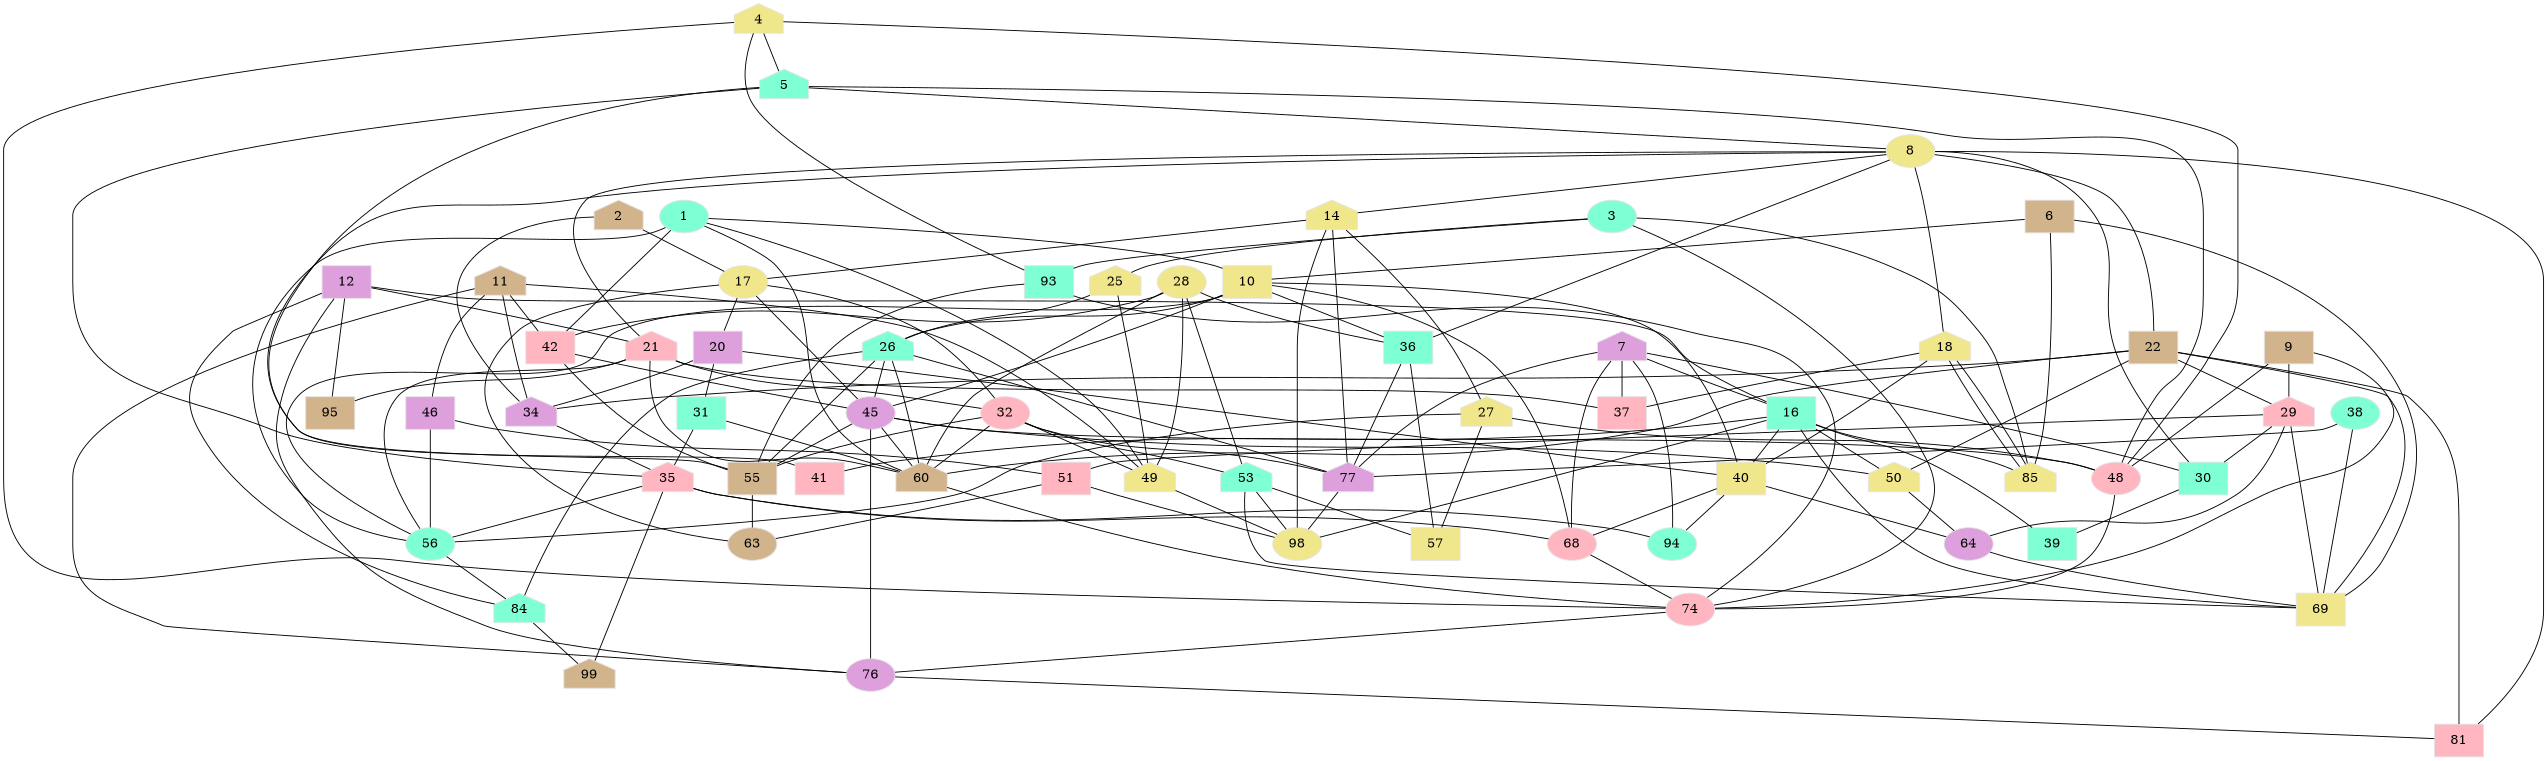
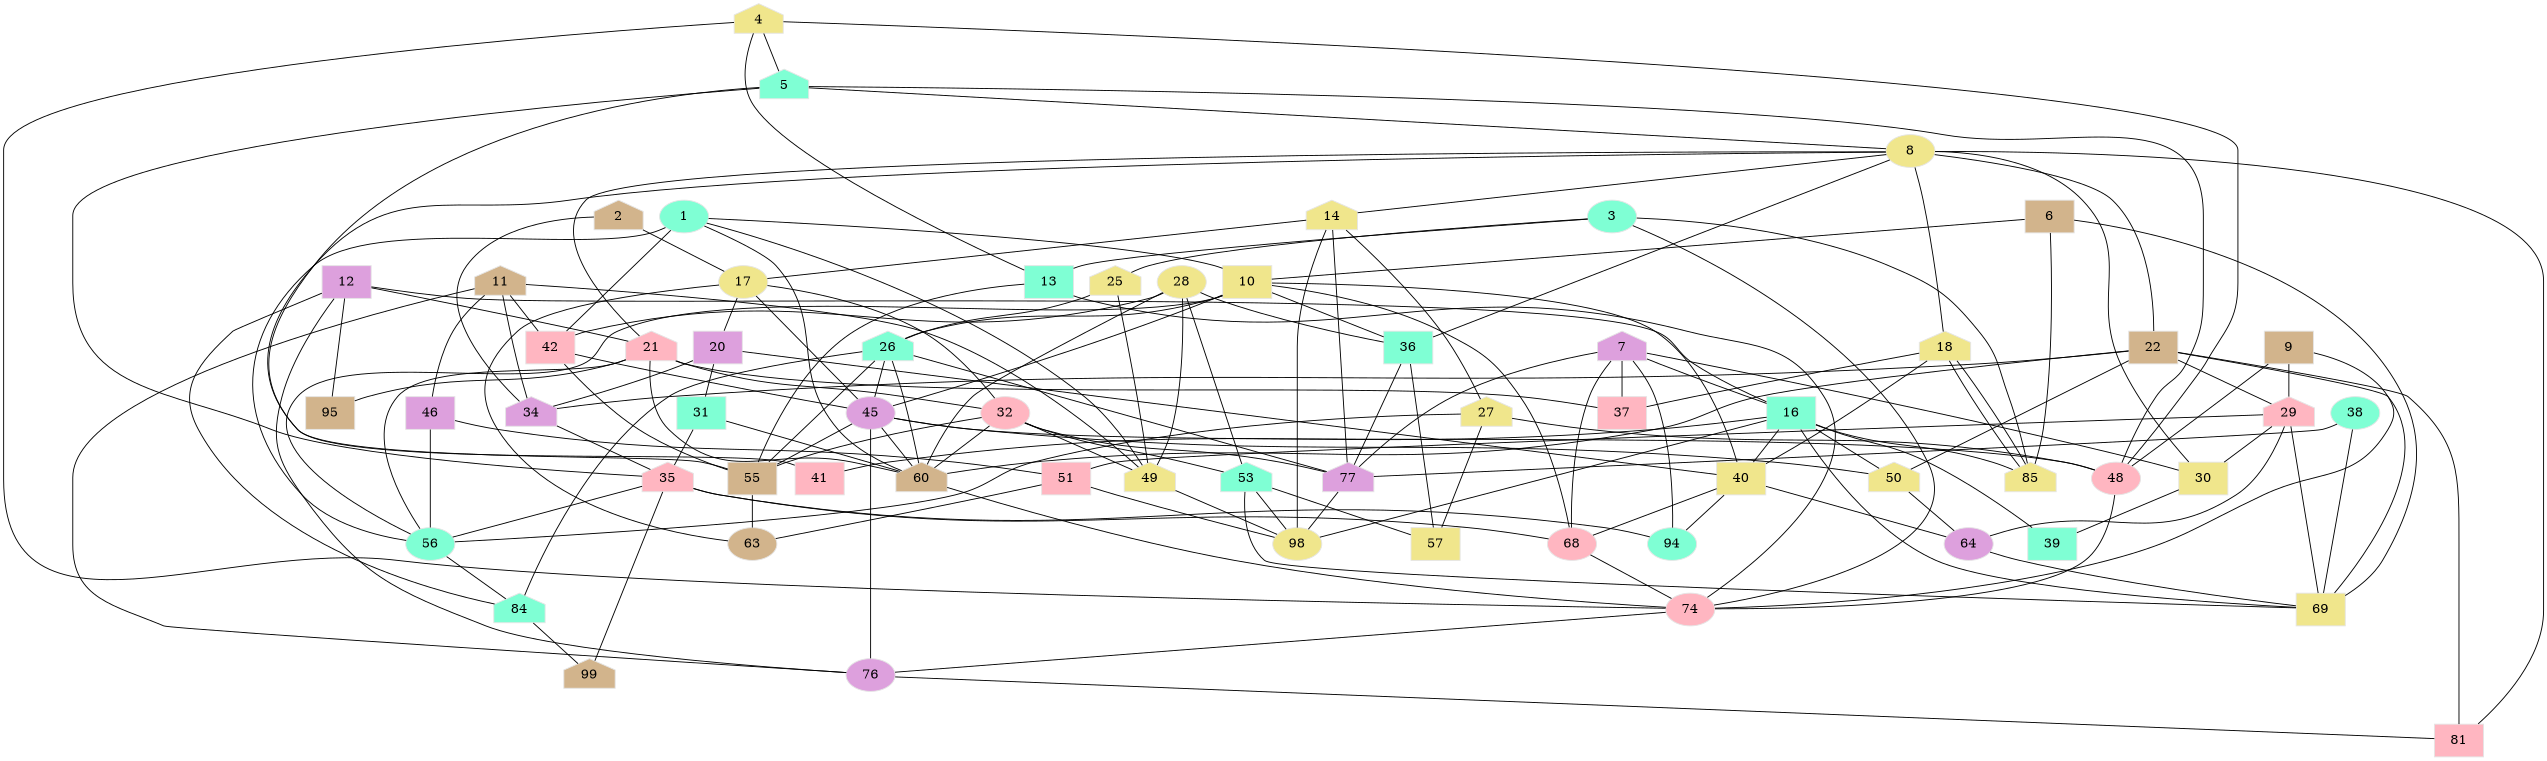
node "93": label "93" -> "13"
node "30": fillcolor aquamarine -> khaki
